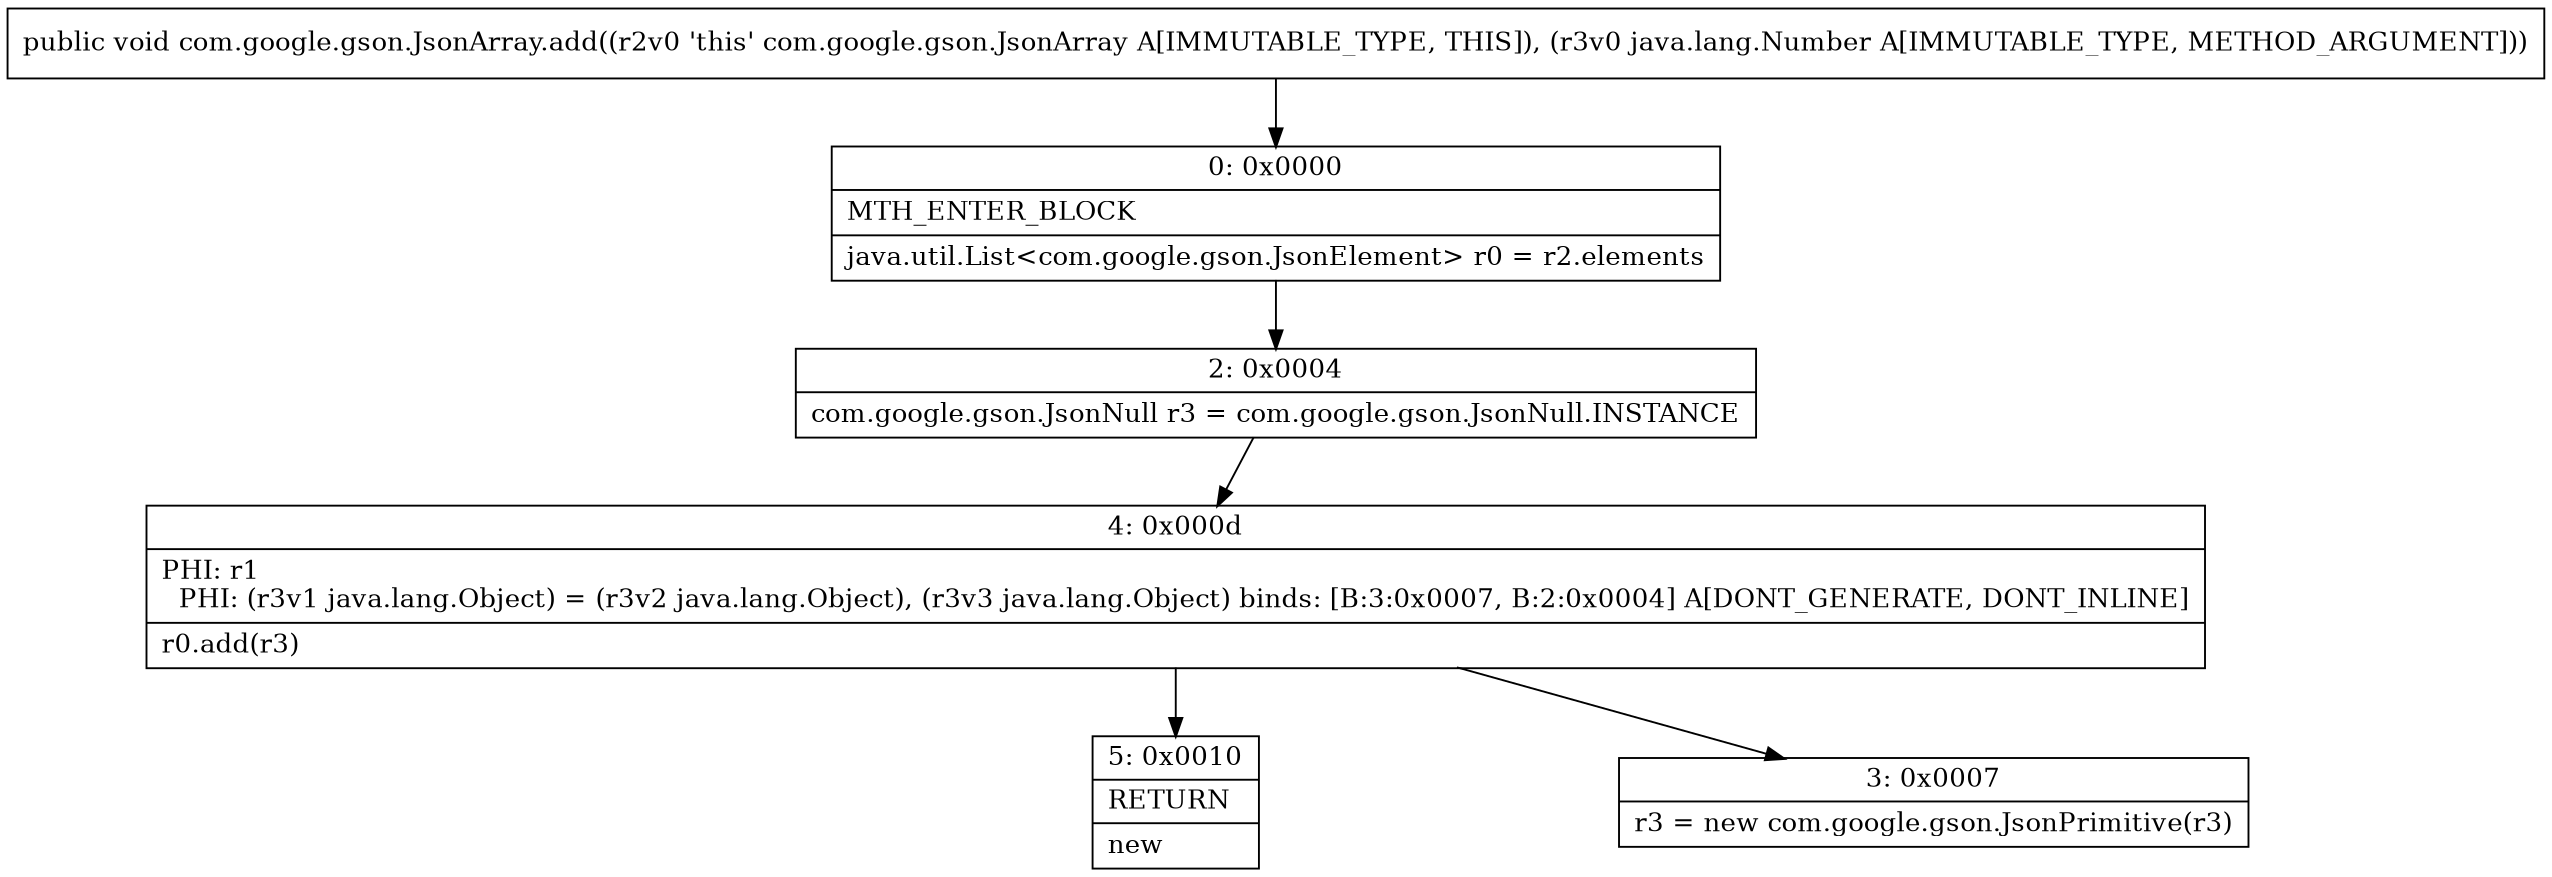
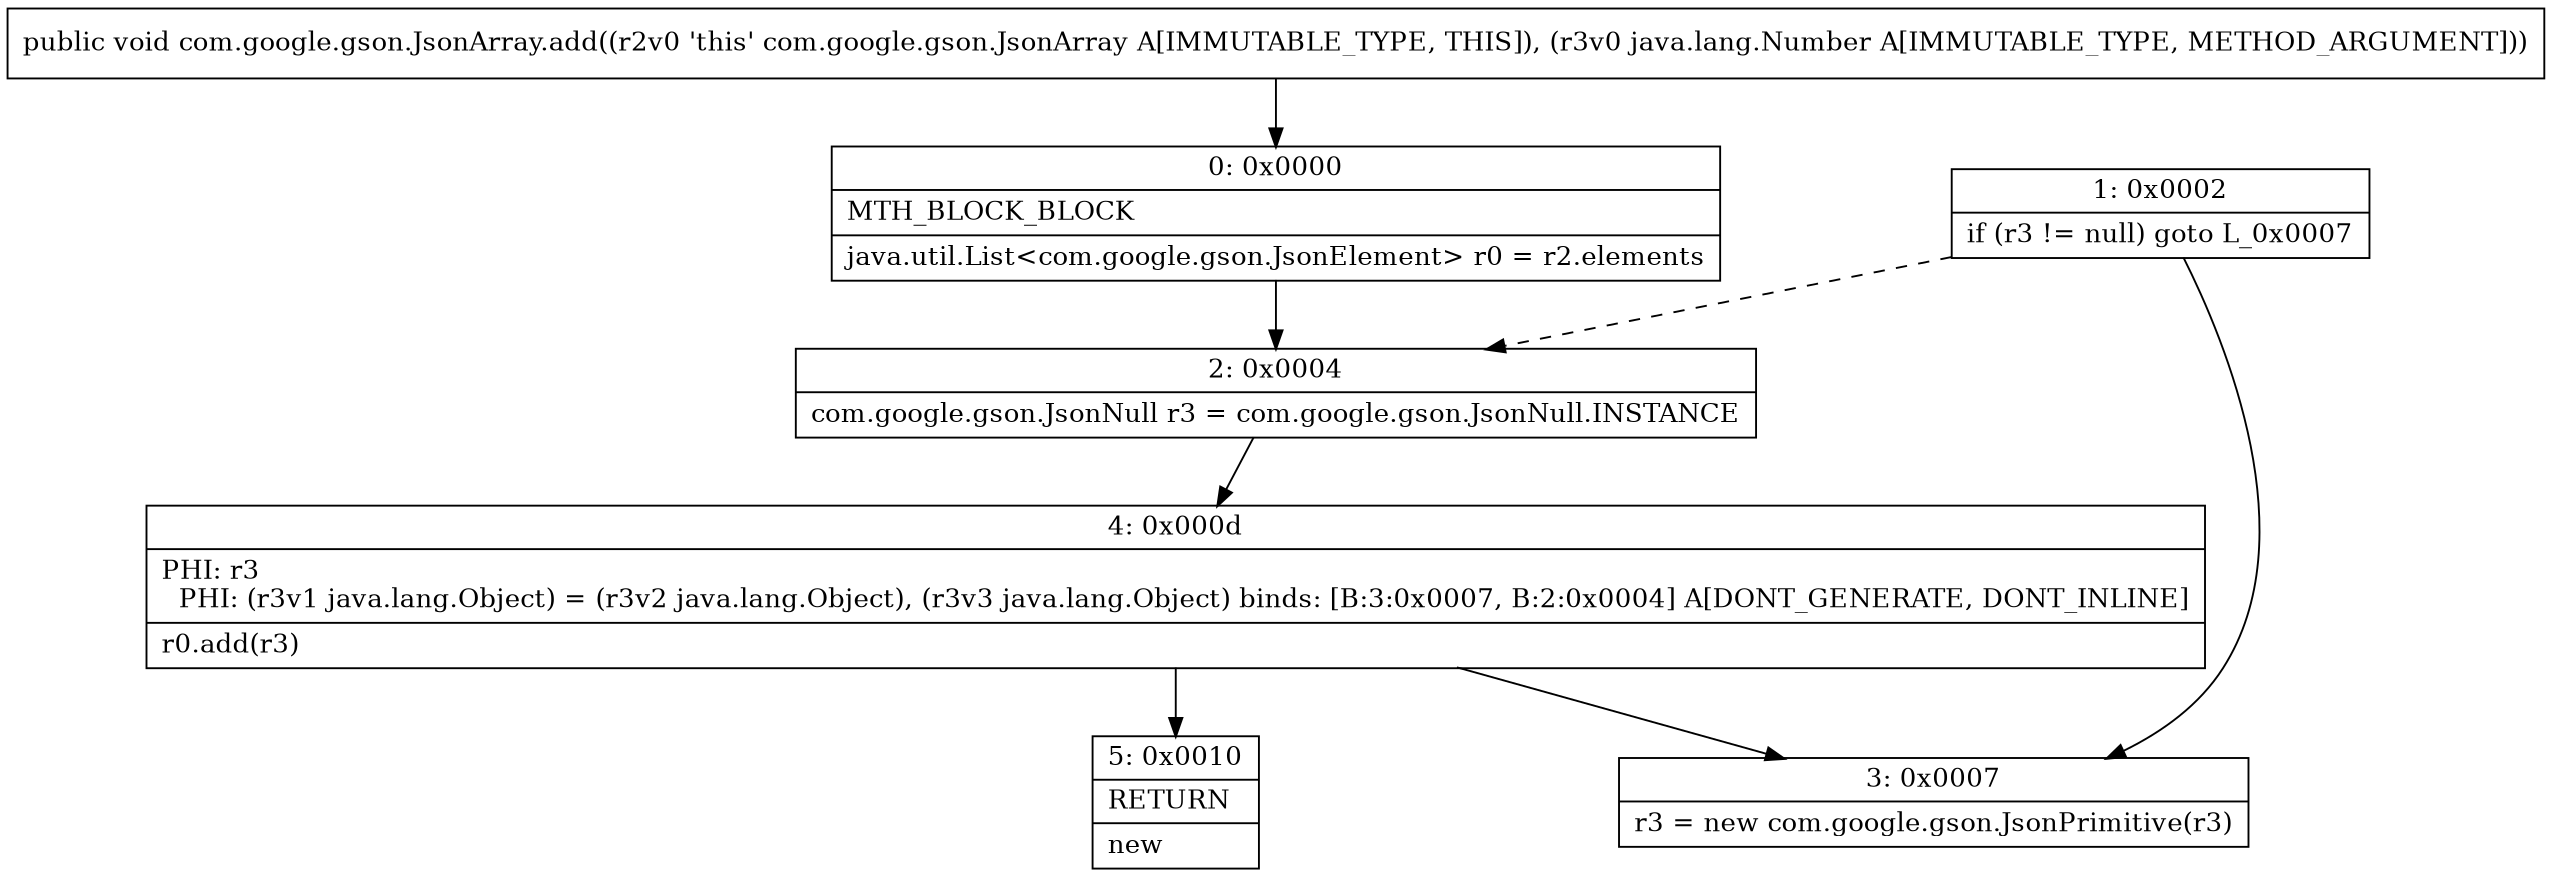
node "0: 0x0000": text "MTH_ENTER_BLOCK" -> "MTH_BLOCK_BLOCK"
node "1: 0x0002": added
node "4: 0x000d": text "PHI: r1" -> "PHI: r3"
